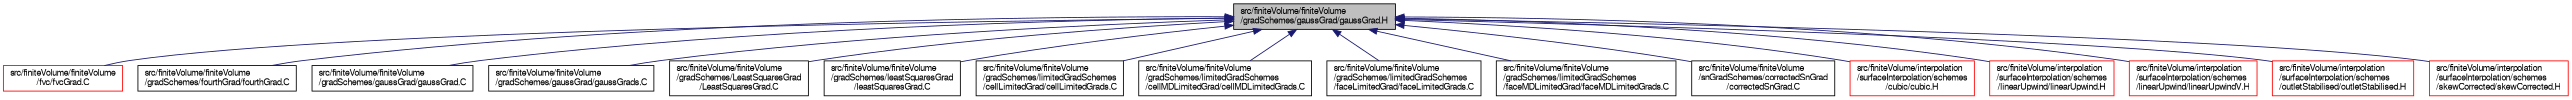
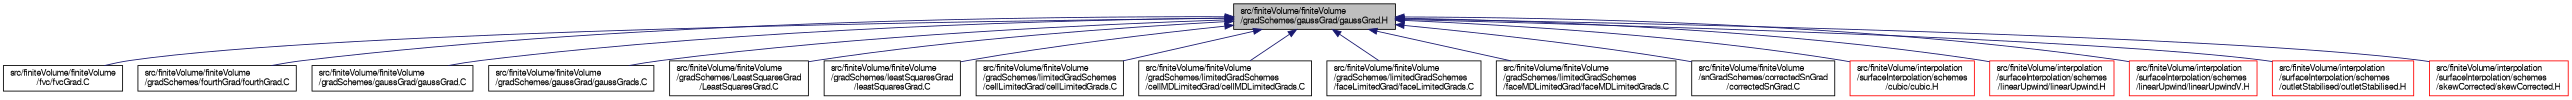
node "src/finiteVolume/finiteVolume /fvc/fvcGrad.C": color red -> black
